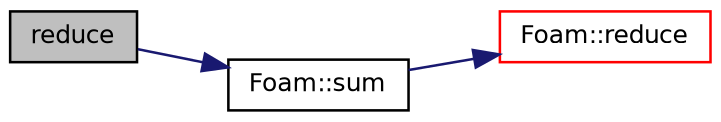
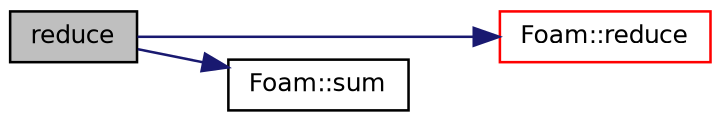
edge "Foam::sum" -> "Foam::reduce": now "reduce" -> "Foam::reduce"
